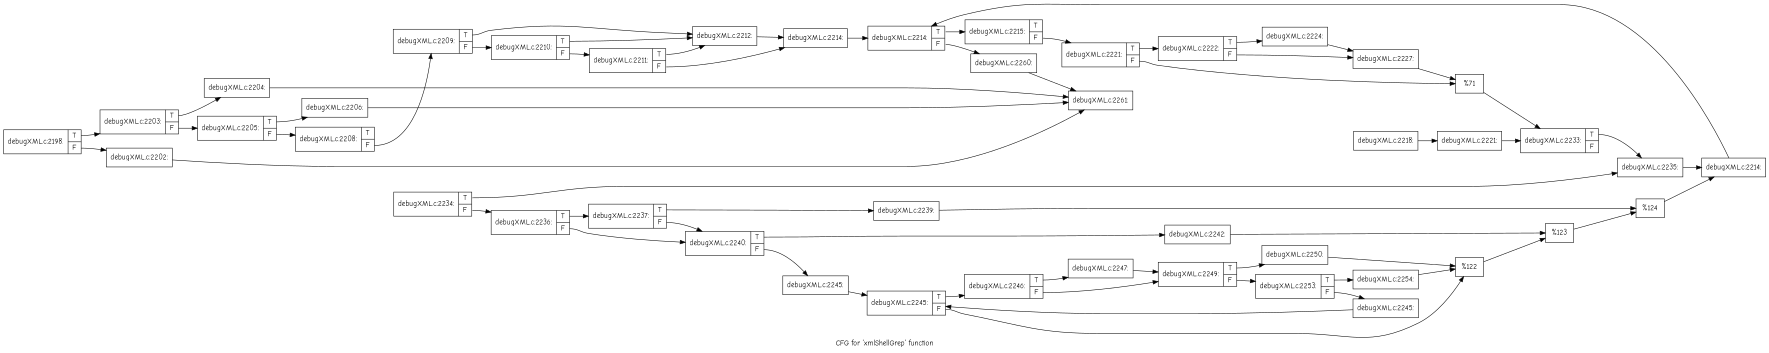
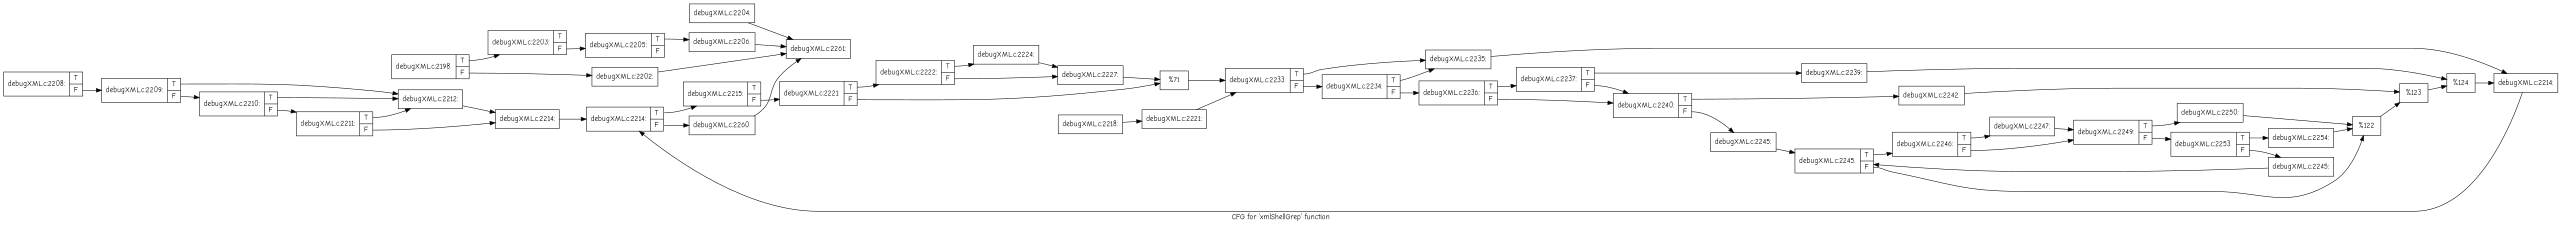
edge "debugXML.c:2233:" -> "debugXML.c:2234:": added
edge "debugXML.c:2203:" -> "debugXML.c:2204:": removed
edge "debugXML.c:2205:" -> "debugXML.c:2208:": removed
